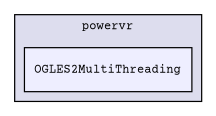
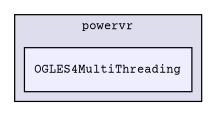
node "OGLES2MultiThreading": label "OGLES2MultiThreading" -> "OGLES4MultiThreading"
